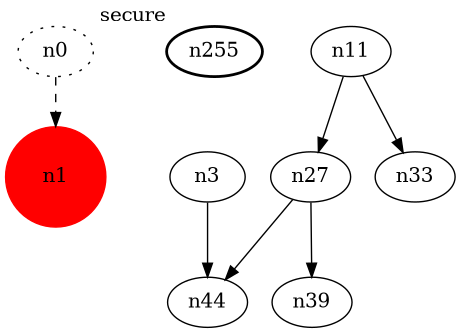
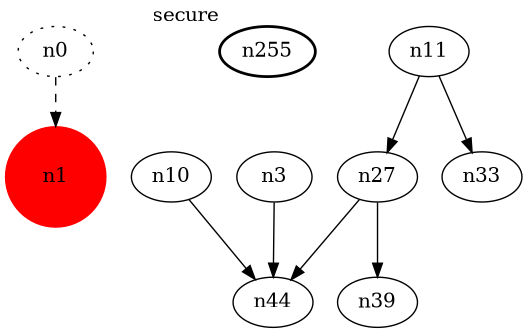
node "n1󠁎0": added
